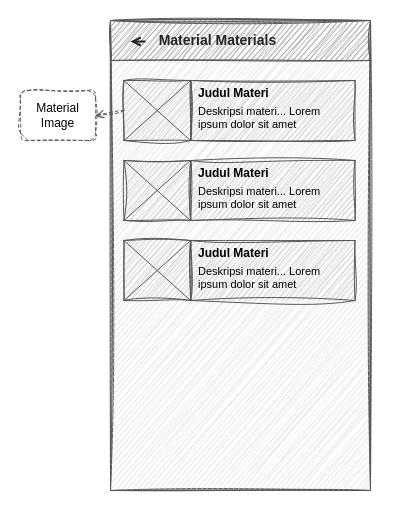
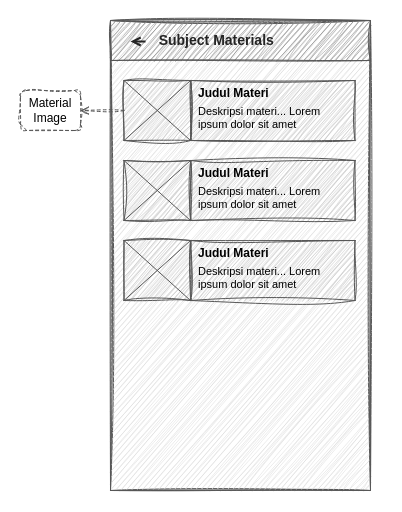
node "Material Materials": label "Material Materials" -> "Subject Materials"
node "Material Image": size 75x50 -> 60x40
